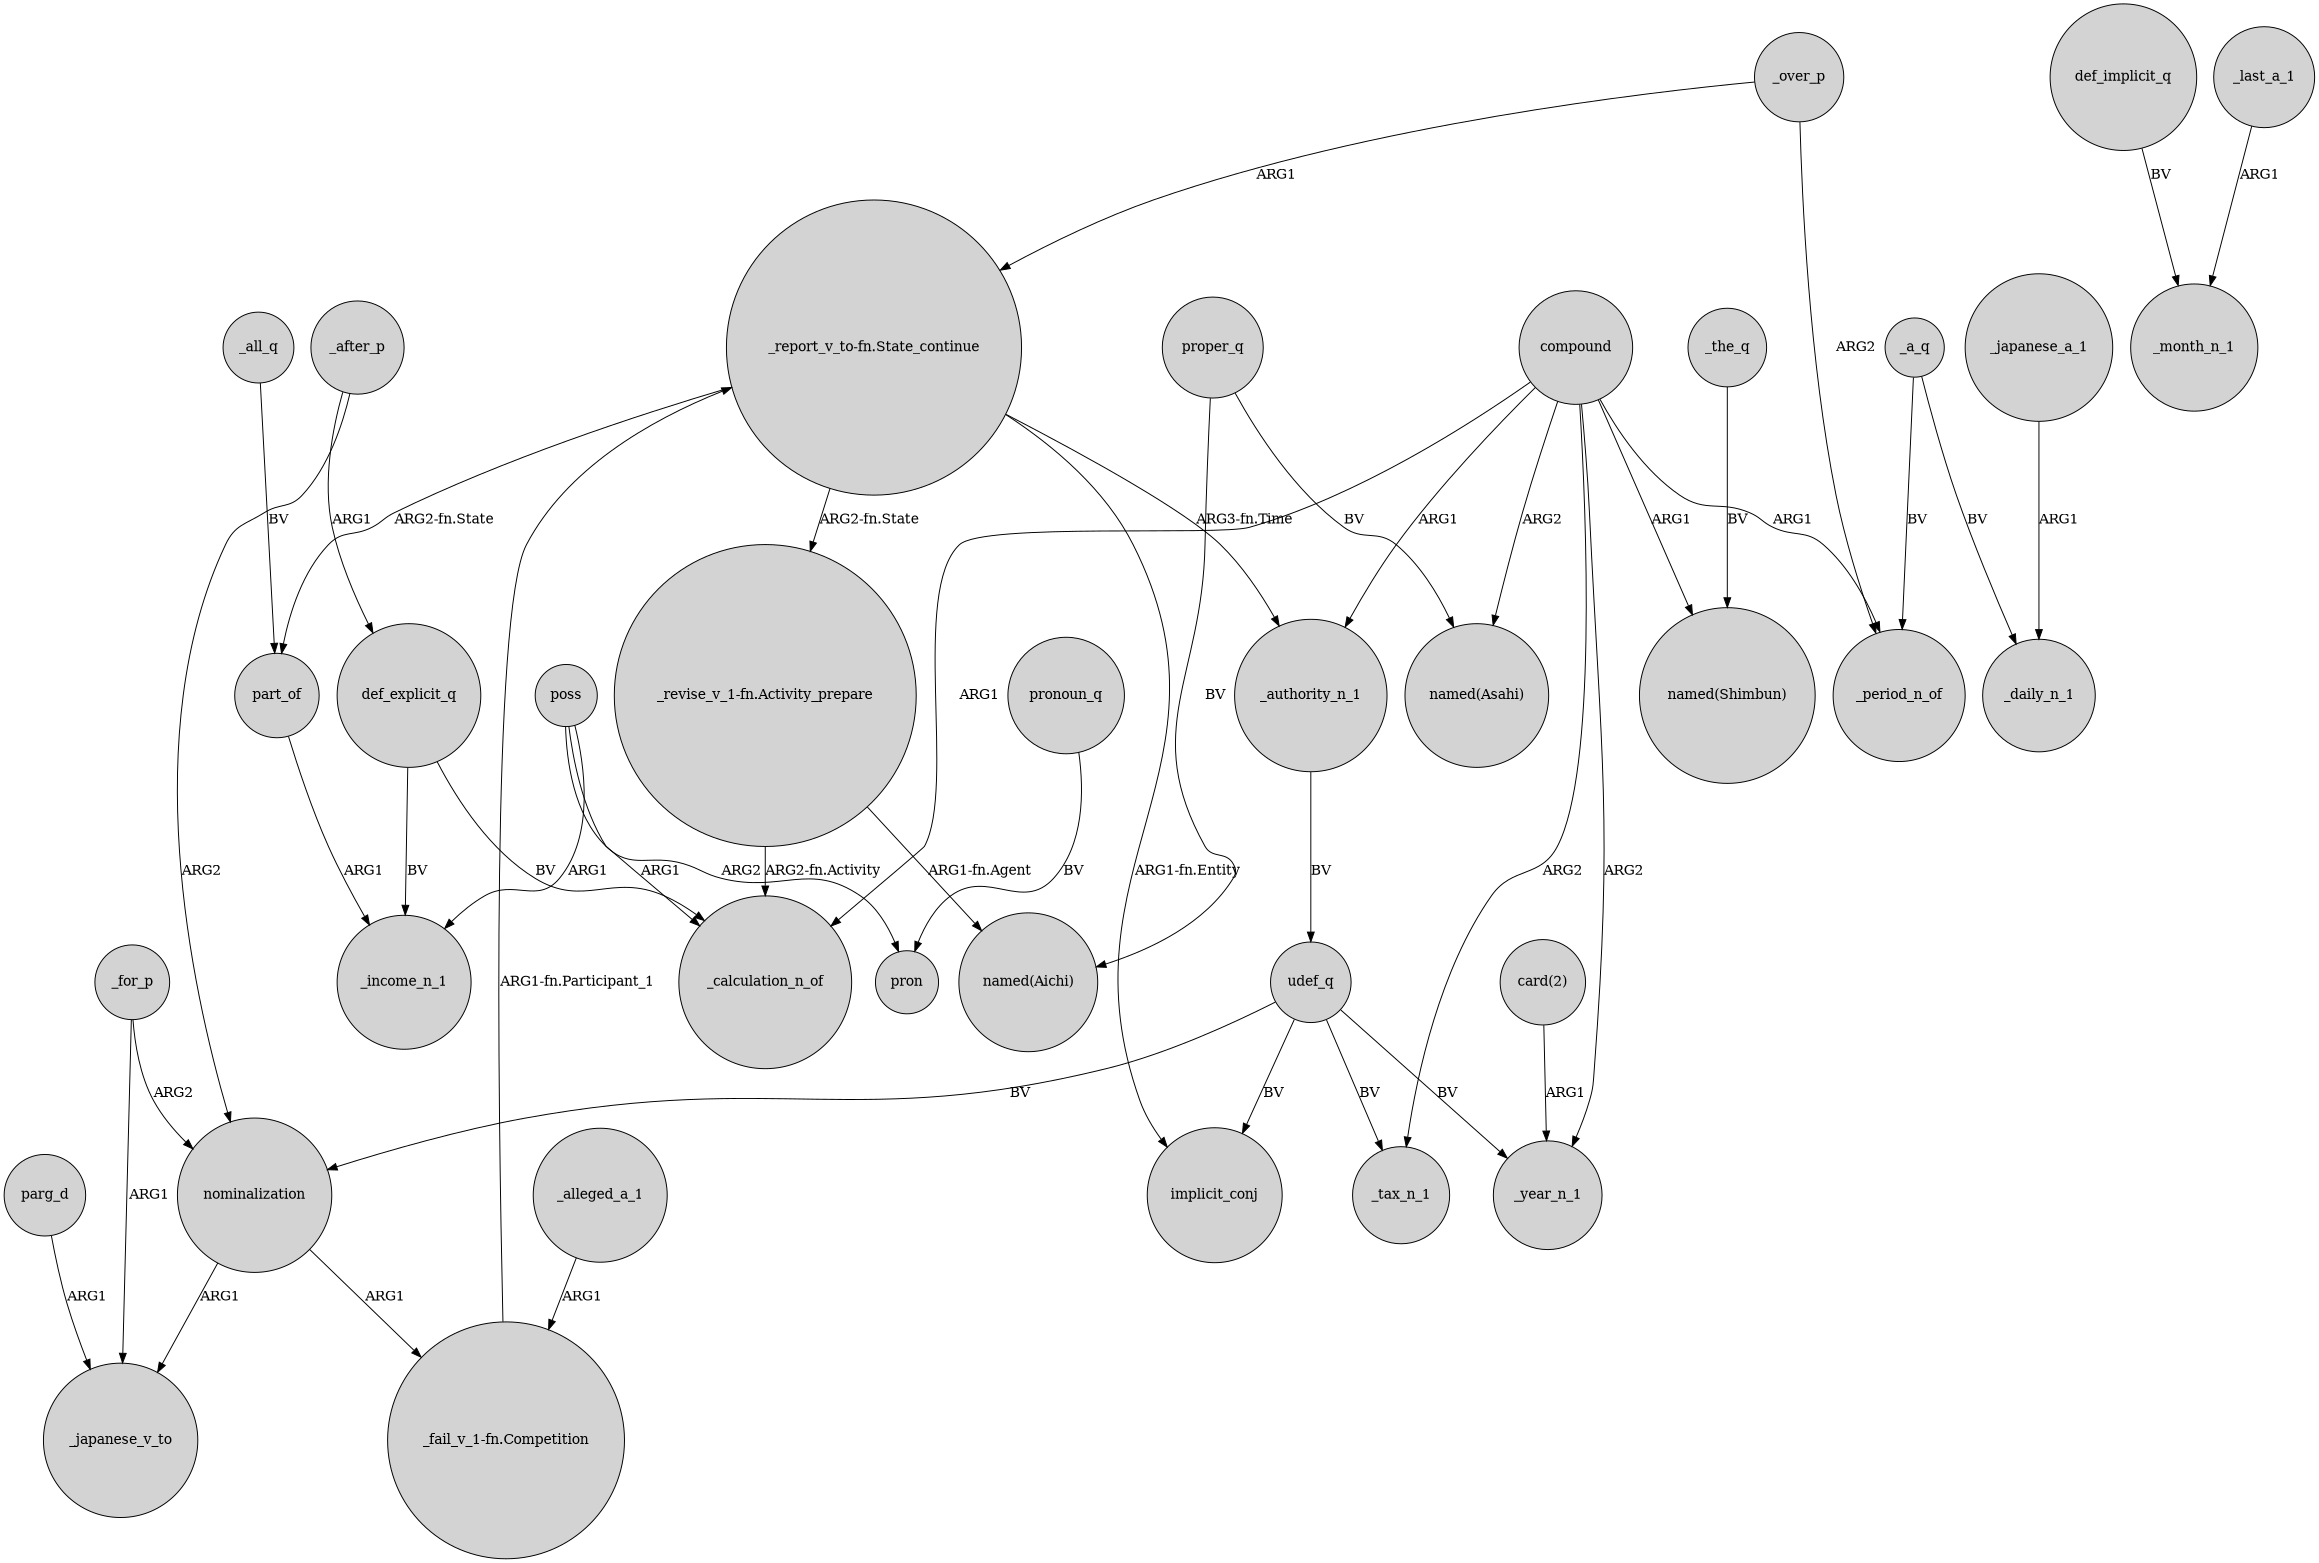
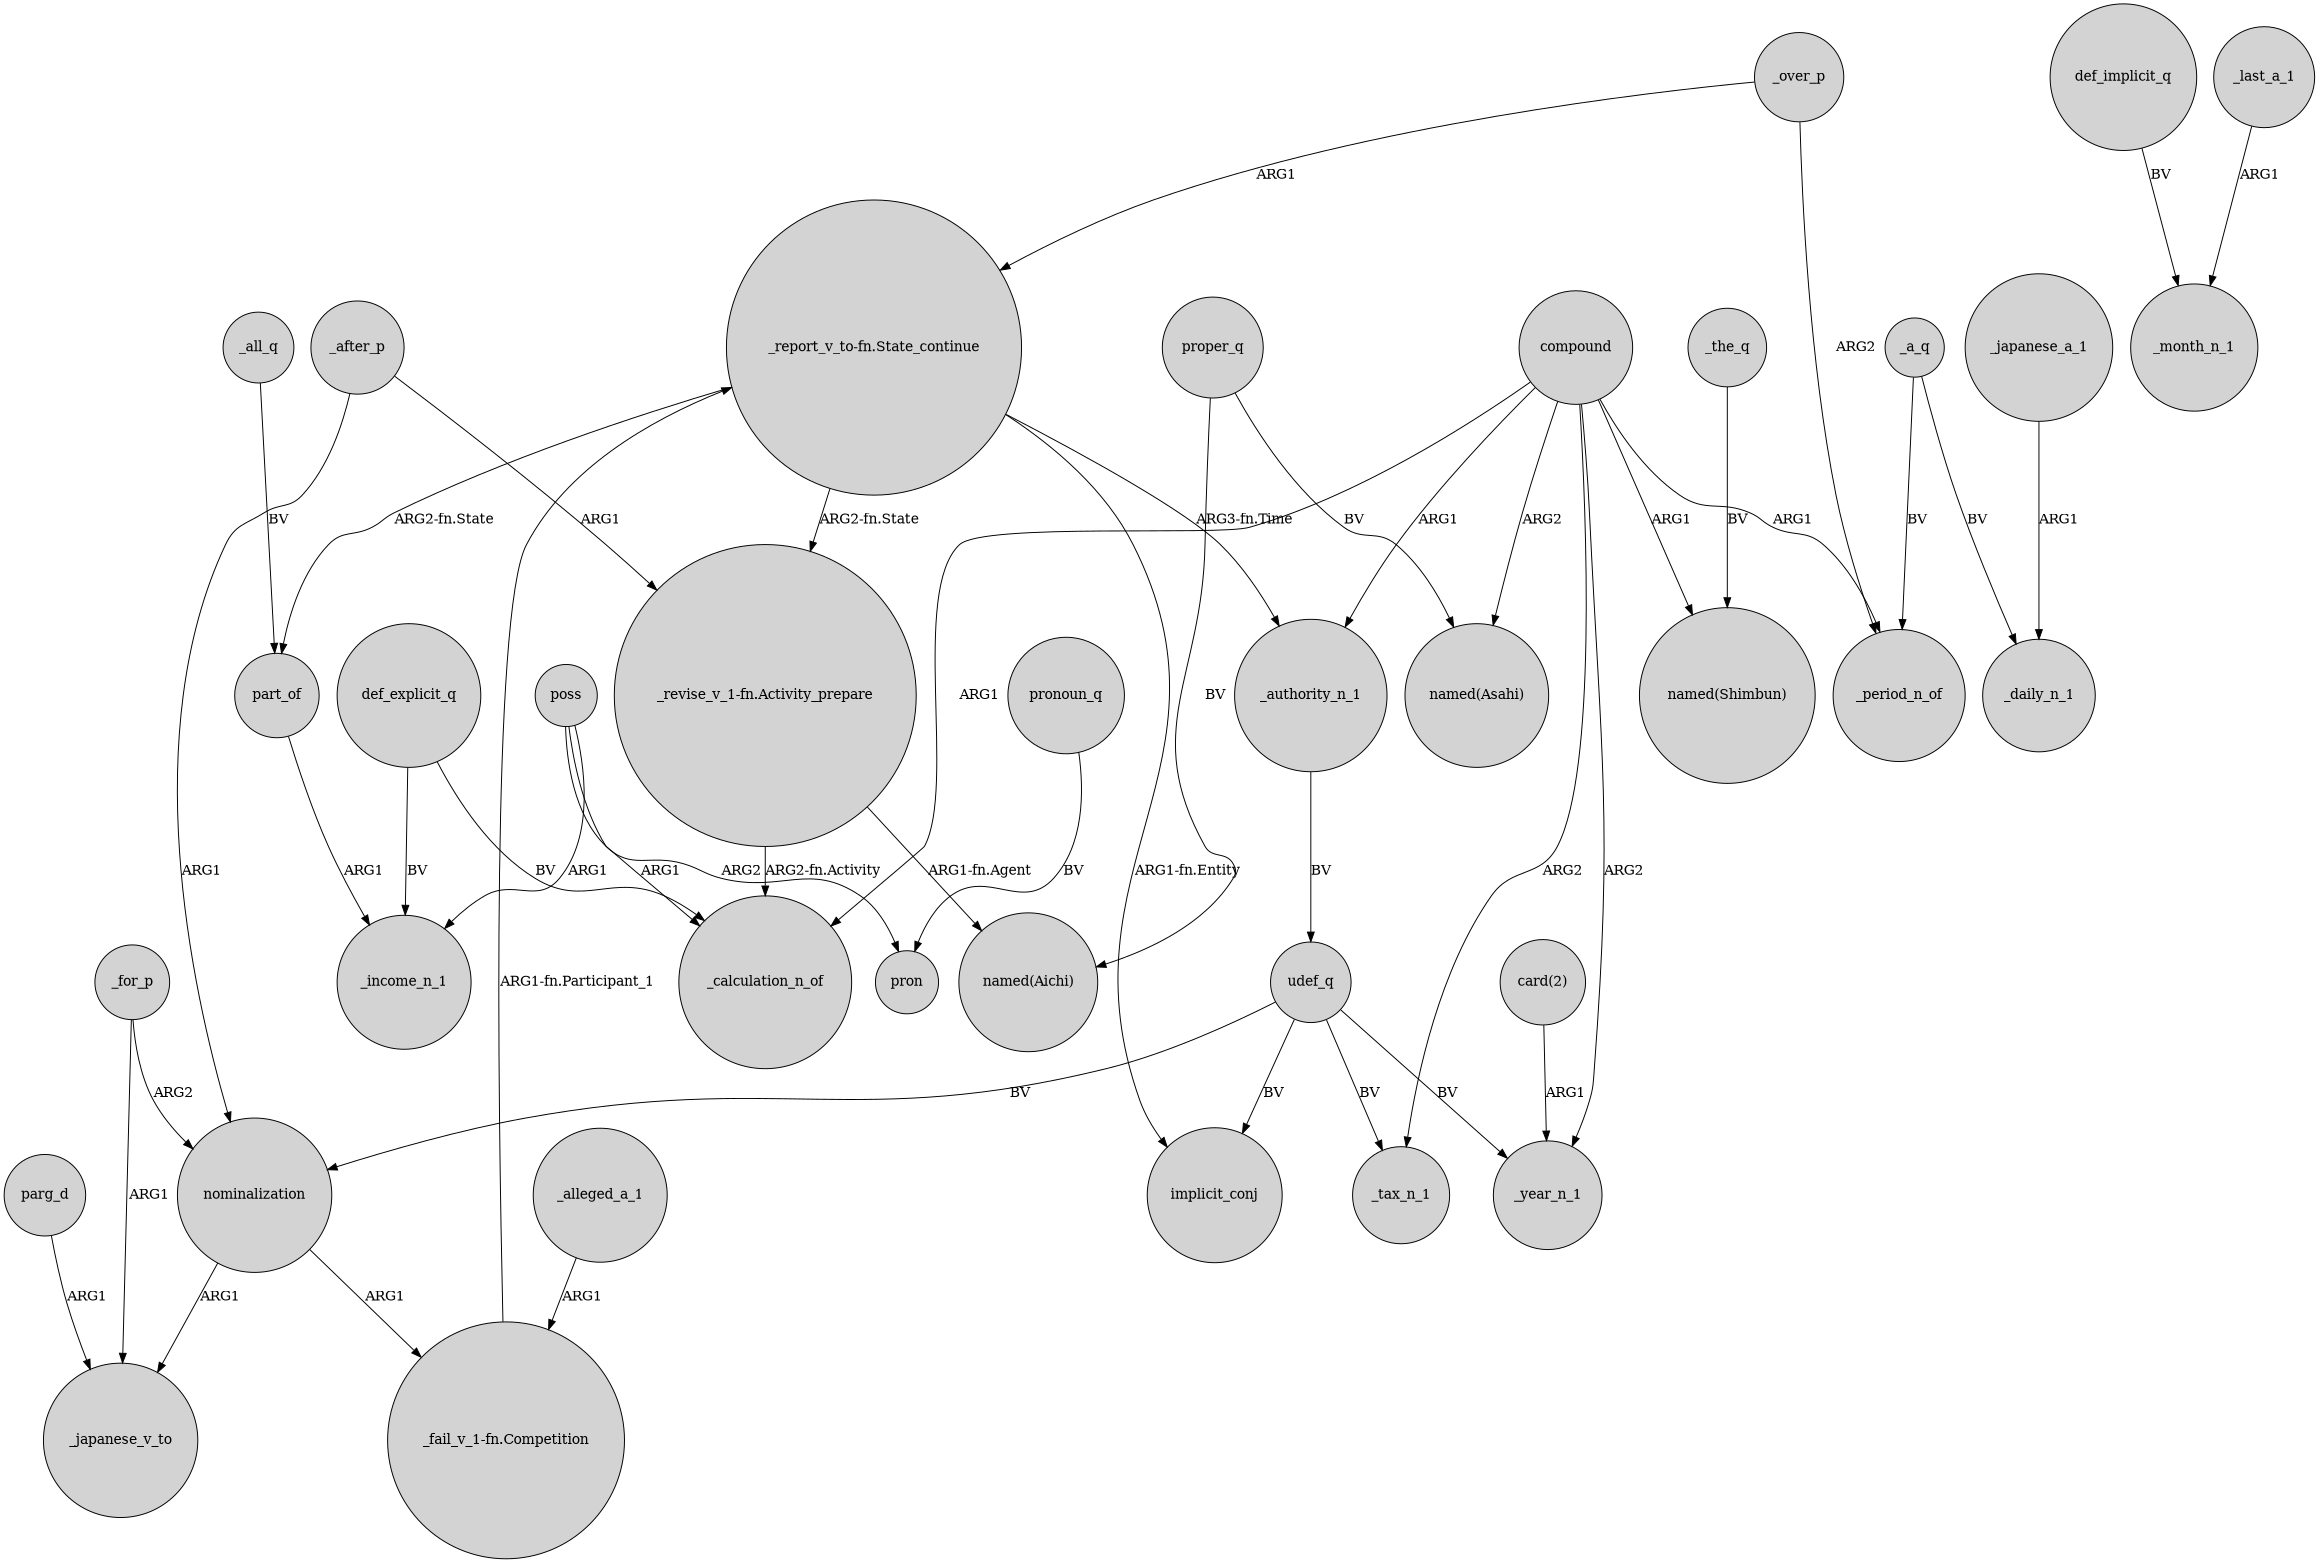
edge "_after_p" -> "def_explicit_q": now "_after_p" -> "_revise_v_1-fn.Activity_prepare"
edge "_after_p" -> "nominalization": label "ARG2" -> "ARG1"
